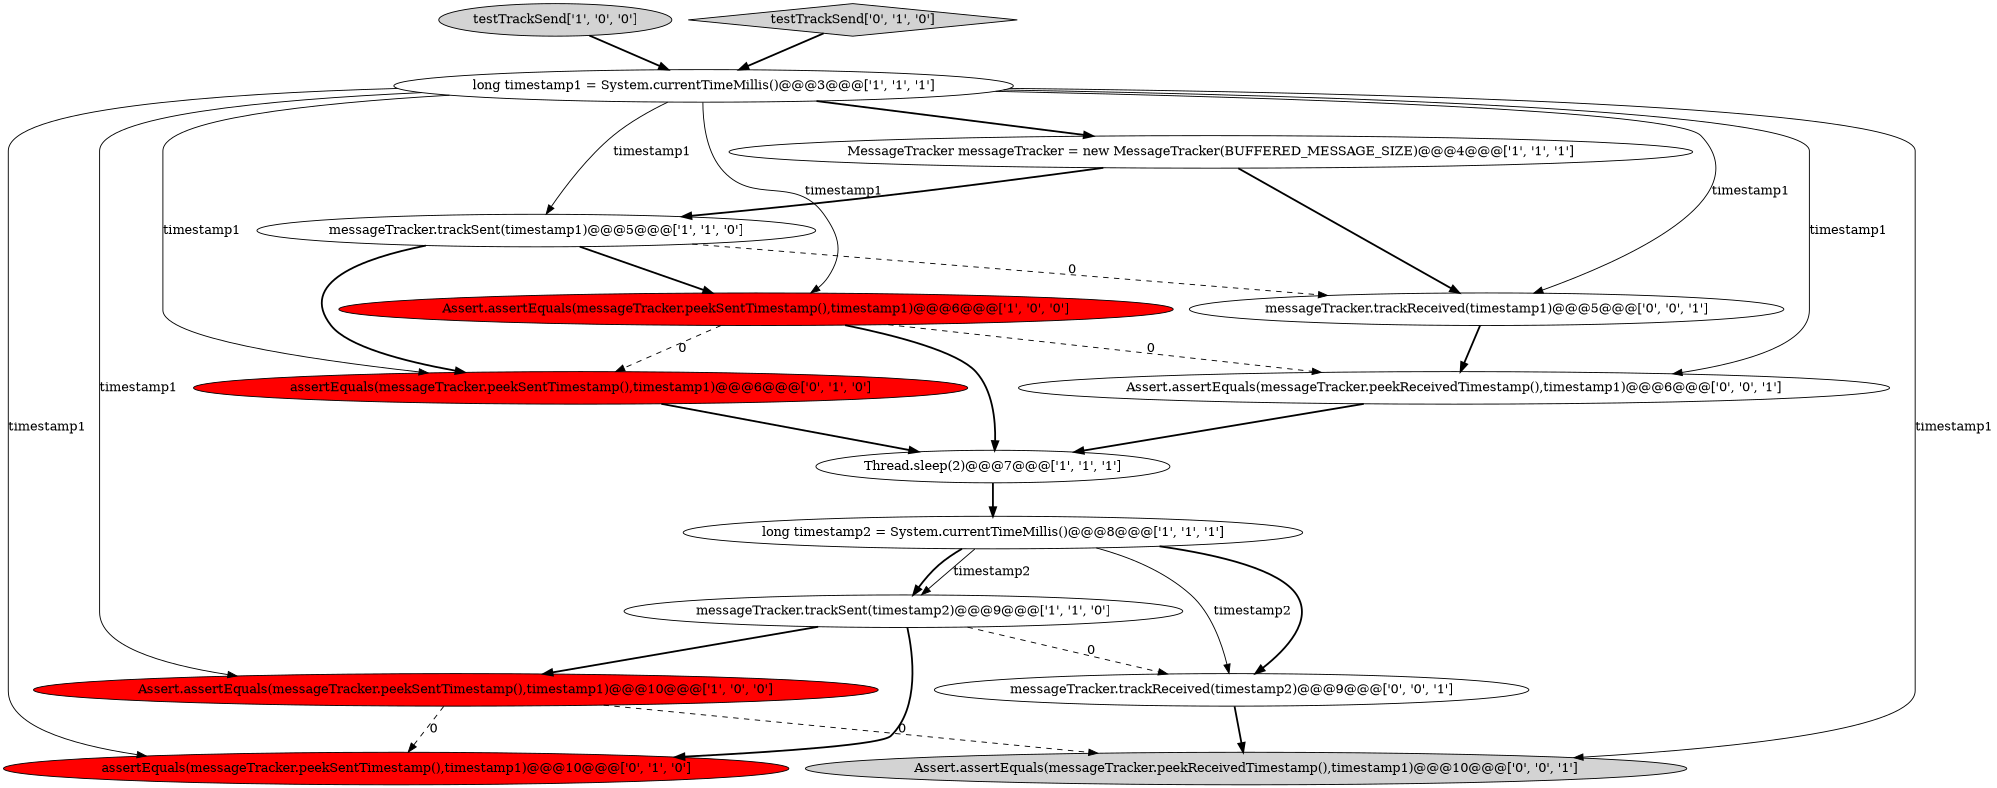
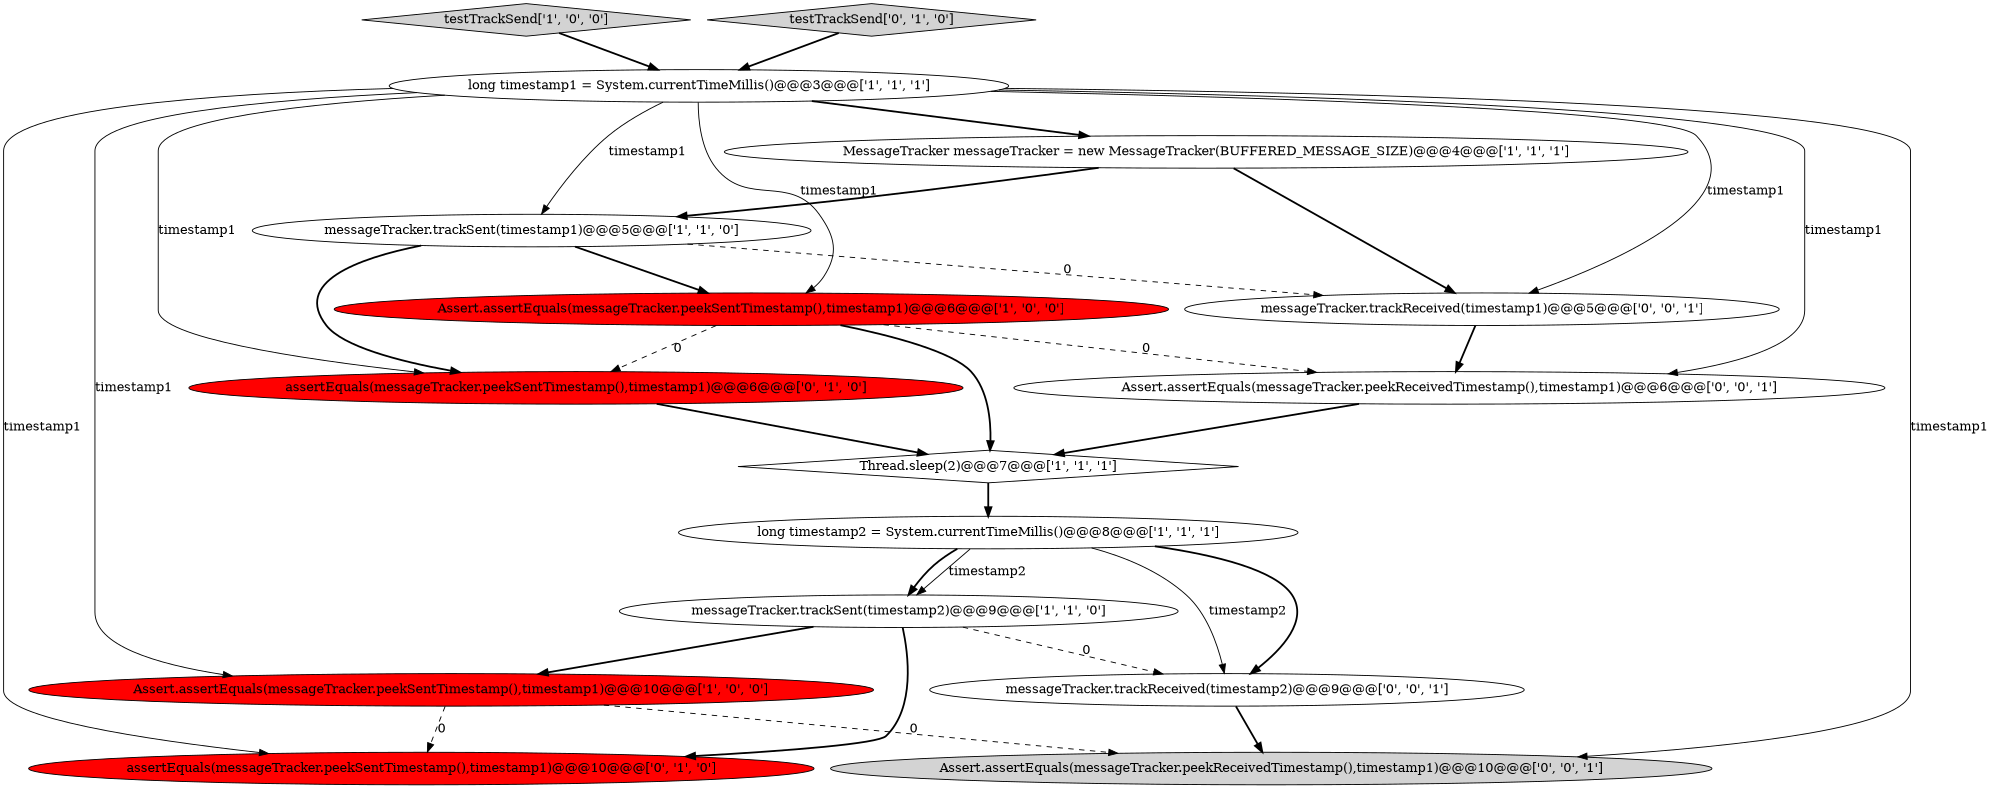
node "testTrackSend['1', '0', '0']": shape ellipse -> diamond
node "Thread.sleep(2)@@@7@@@['1', '1', '1']": shape ellipse -> diamond
